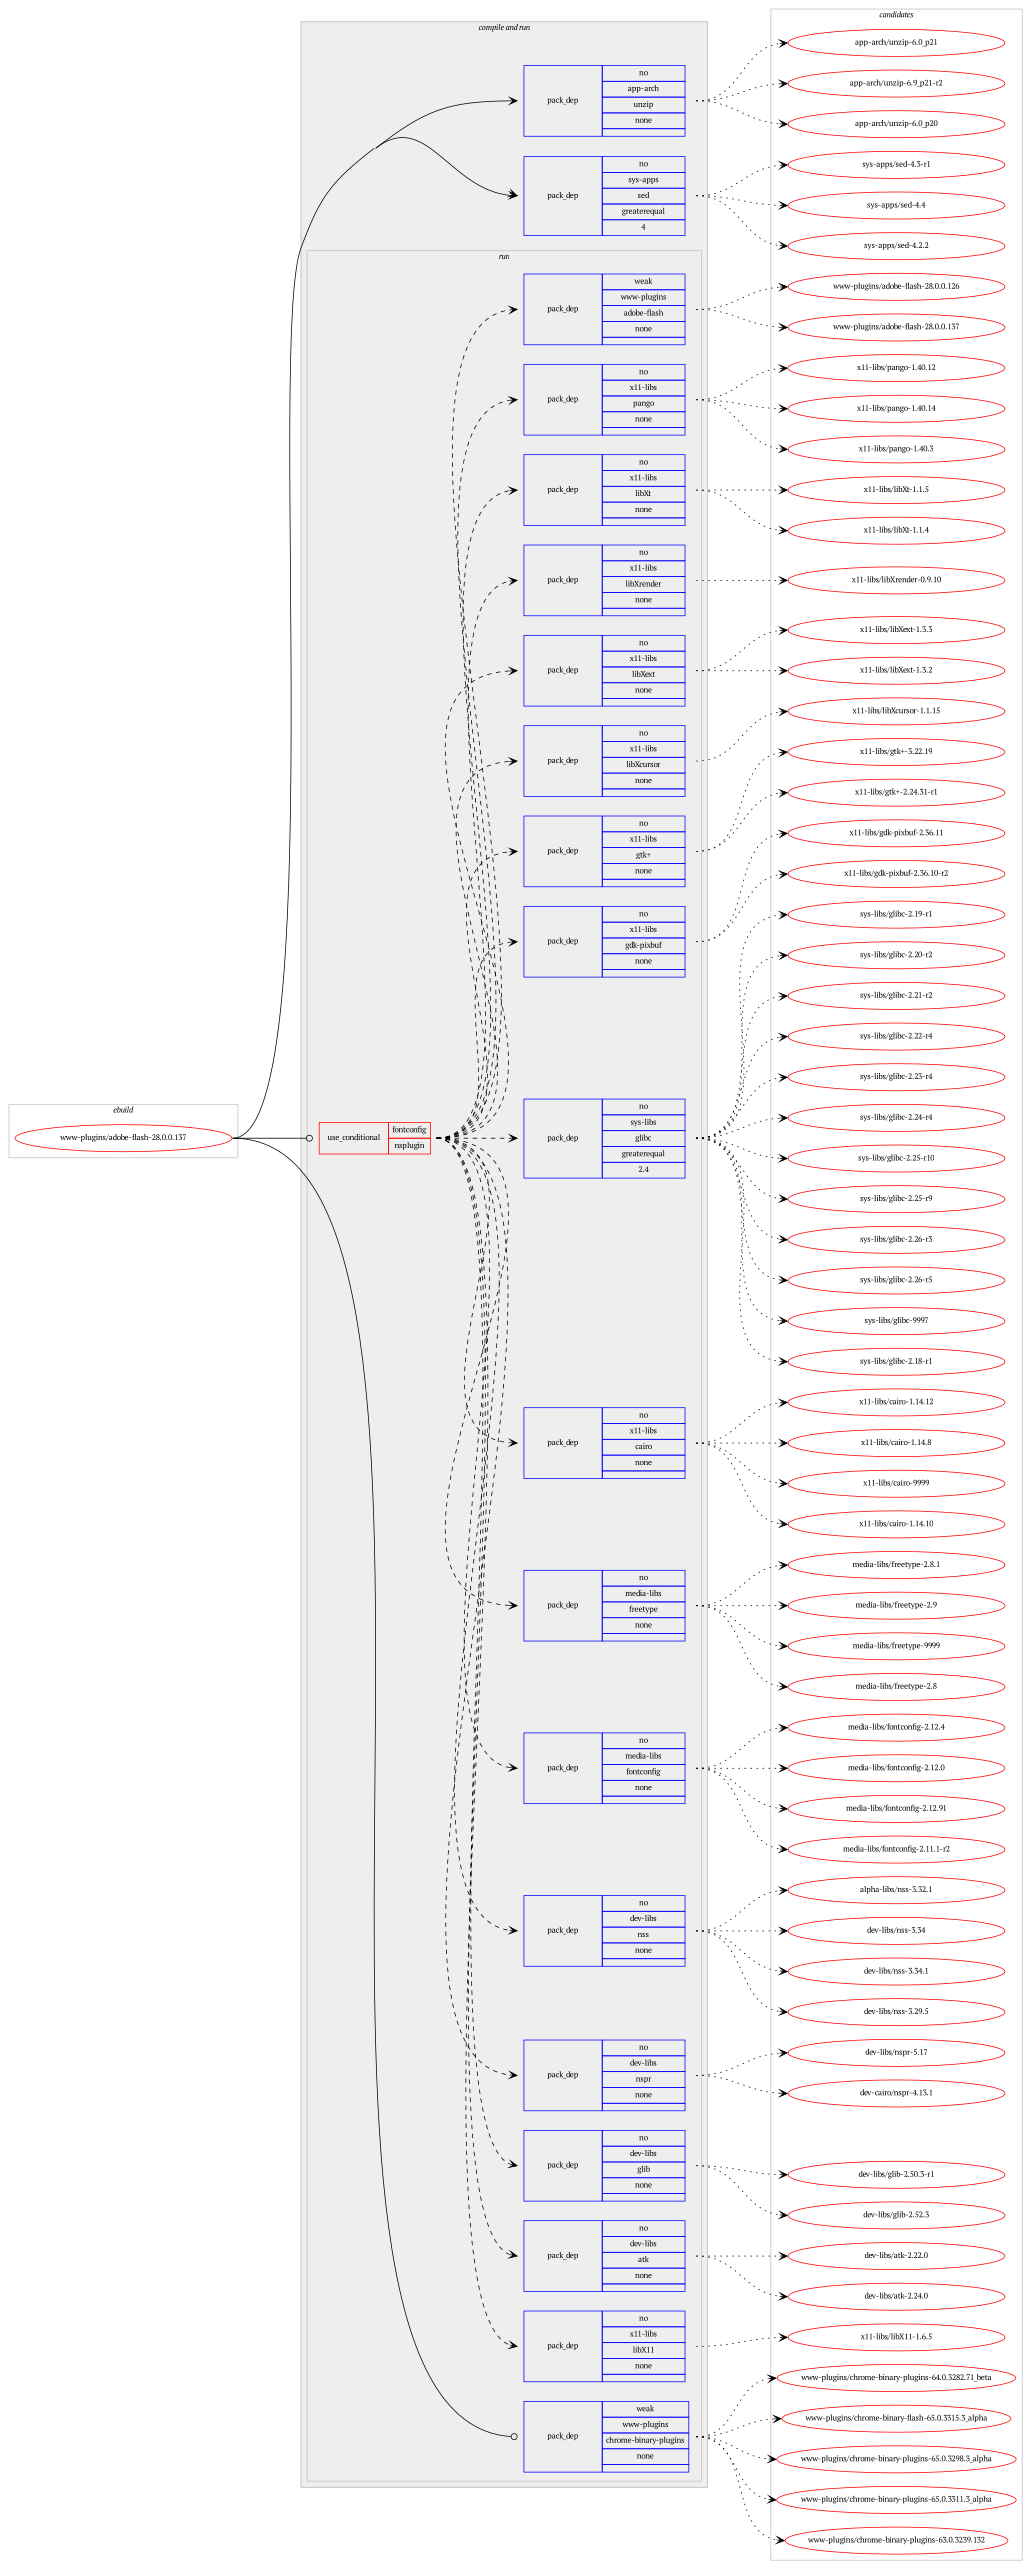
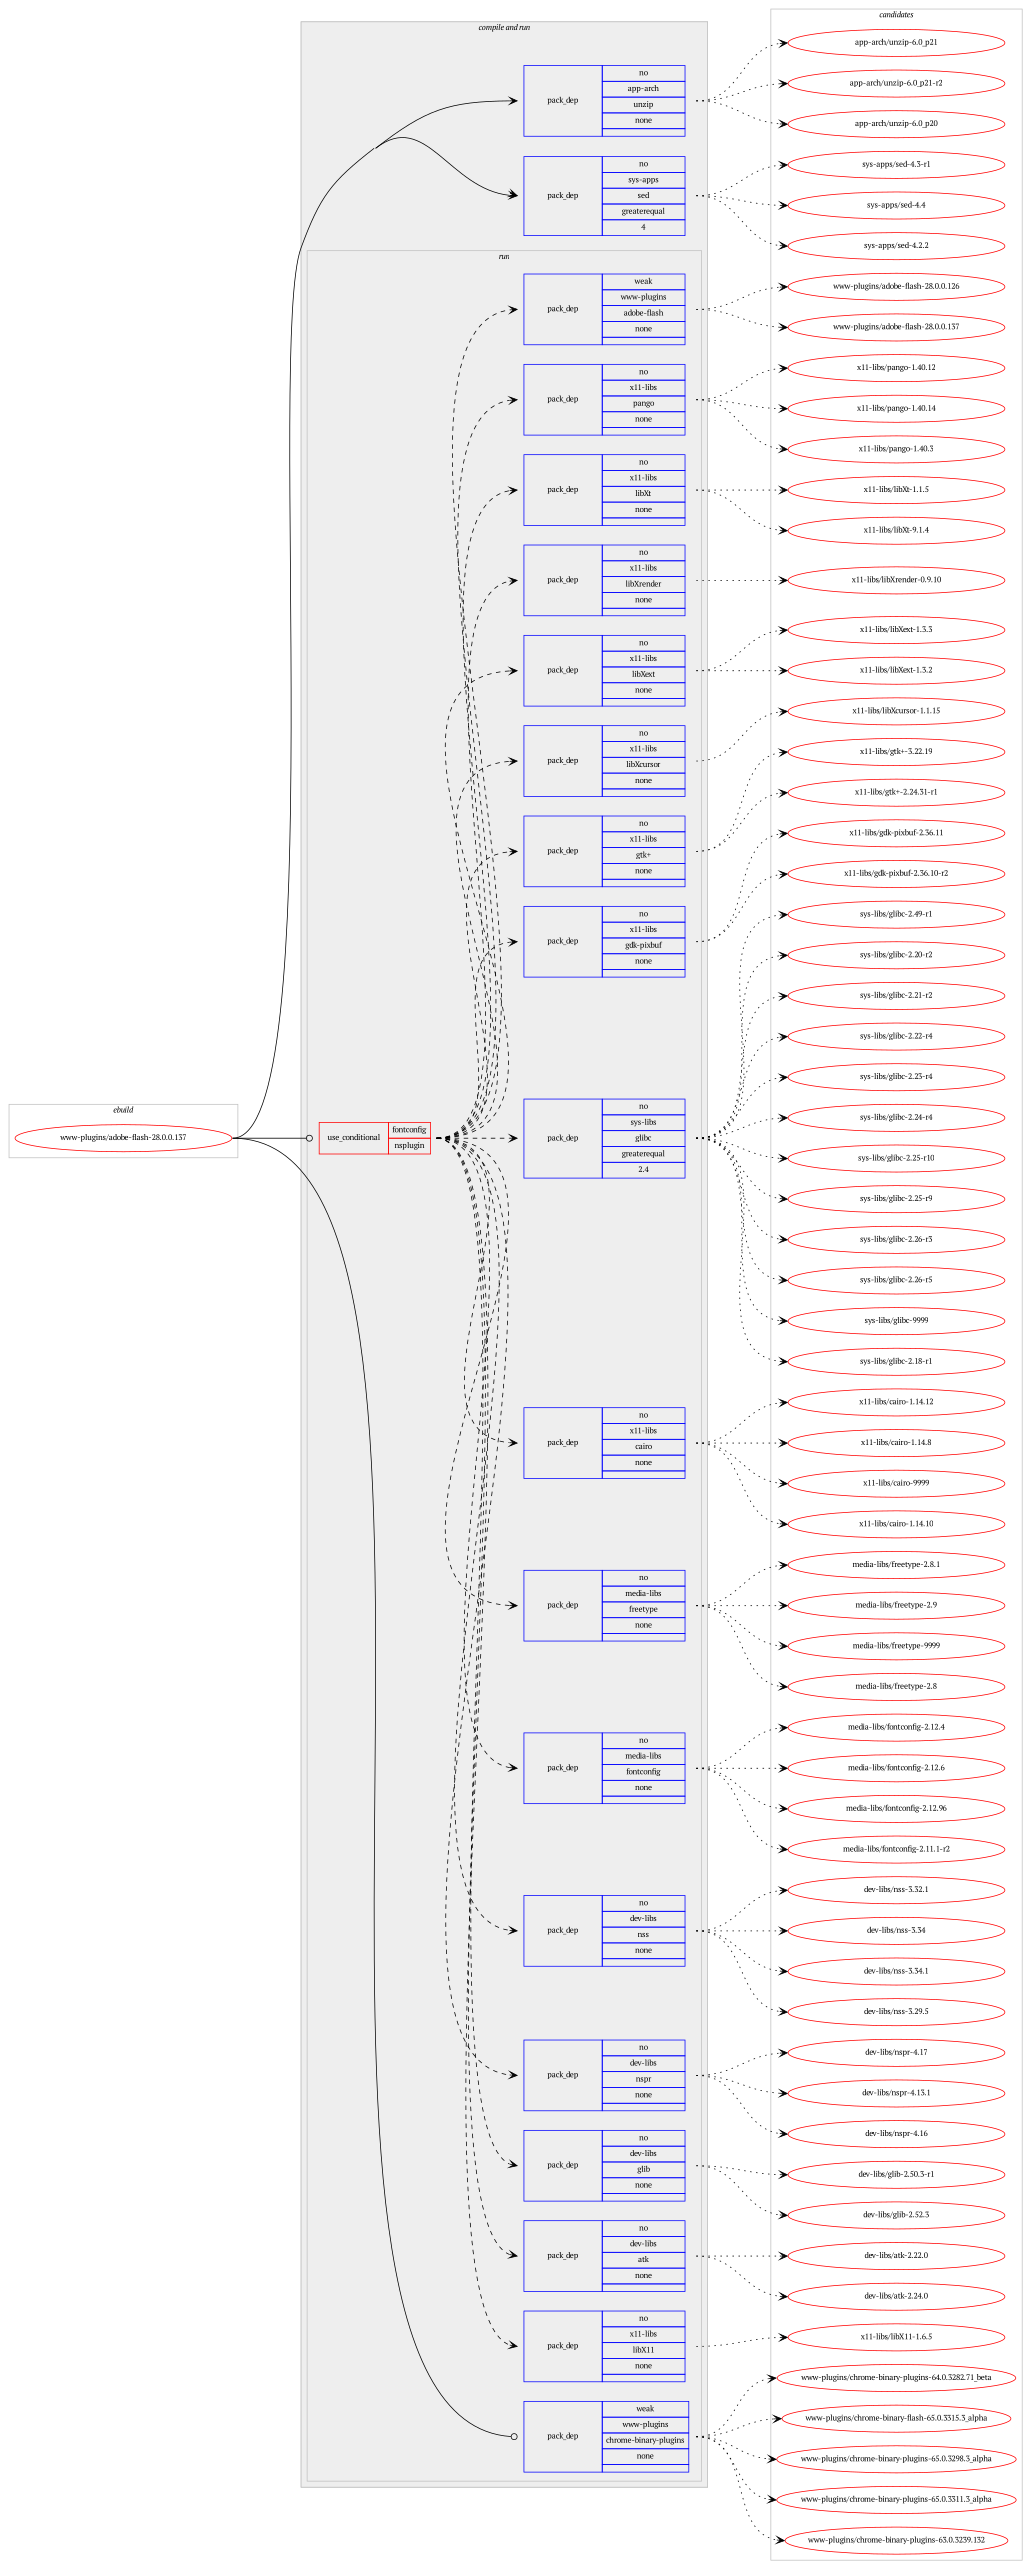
node "app-arch/unzip-6.9_p21-r2": label "app-arch/unzip-6.9_p21-r2" -> "app-arch/unzip-6.0_p21-r2"
node "x11-libs/libXt-1.1.4": label "x11-libs/libXt-1.1.4" -> "x11-libs/libXt-9.1.4"
node "sys-libs/glibc-2.19-r1": label "sys-libs/glibc-2.19-r1" -> "sys-libs/glibc-2.49-r1"
node "sys-libs/glibc-9997": label "sys-libs/glibc-9997" -> "sys-libs/glibc-9999"
node "media-libs/fontconfig-2.12.0": label "media-libs/fontconfig-2.12.0" -> "media-libs/fontconfig-2.12.6"
node "media-libs/fontconfig-2.12.91": label "media-libs/fontconfig-2.12.91" -> "media-libs/fontconfig-2.12.96"
node "alpha-libs/nss-3.32.1": label "alpha-libs/nss-3.32.1" -> "dev-libs/nss-3.32.1"
node "dev-libs/nspr-5.17": label "dev-libs/nspr-5.17" -> "dev-libs/nspr-4.17"
node "dev-cairo/nspr-4.13.1": label "dev-cairo/nspr-4.13.1" -> "dev-libs/nspr-4.13.1"
node "dev-libs/nspr-4.16": added
